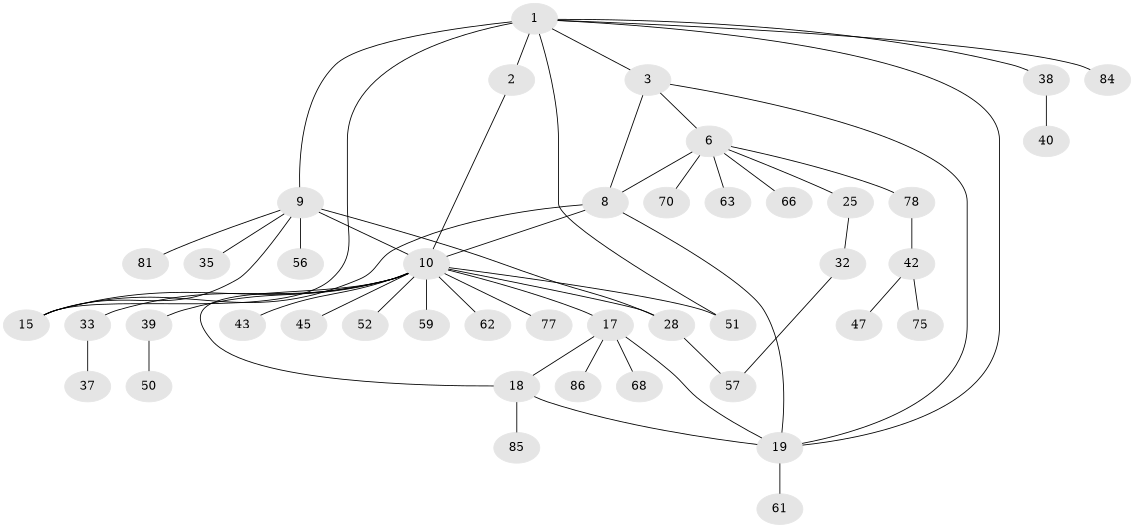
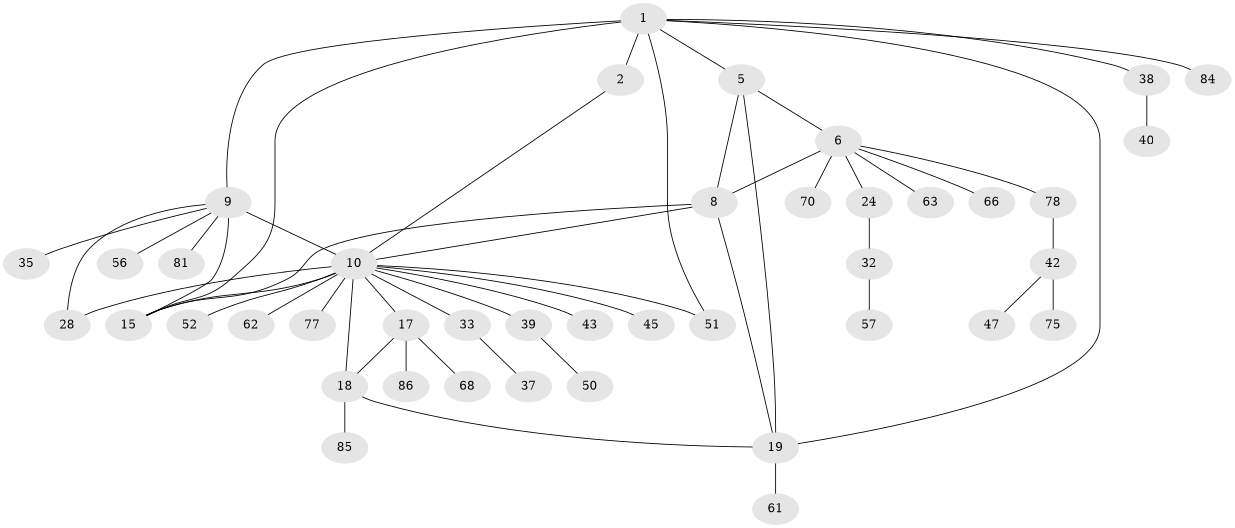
node "3": label "3" -> "5"
node "25": label "25" -> "24"
node "59": removed
edge "28" -- "57": removed
edge "17" -- "19": removed
